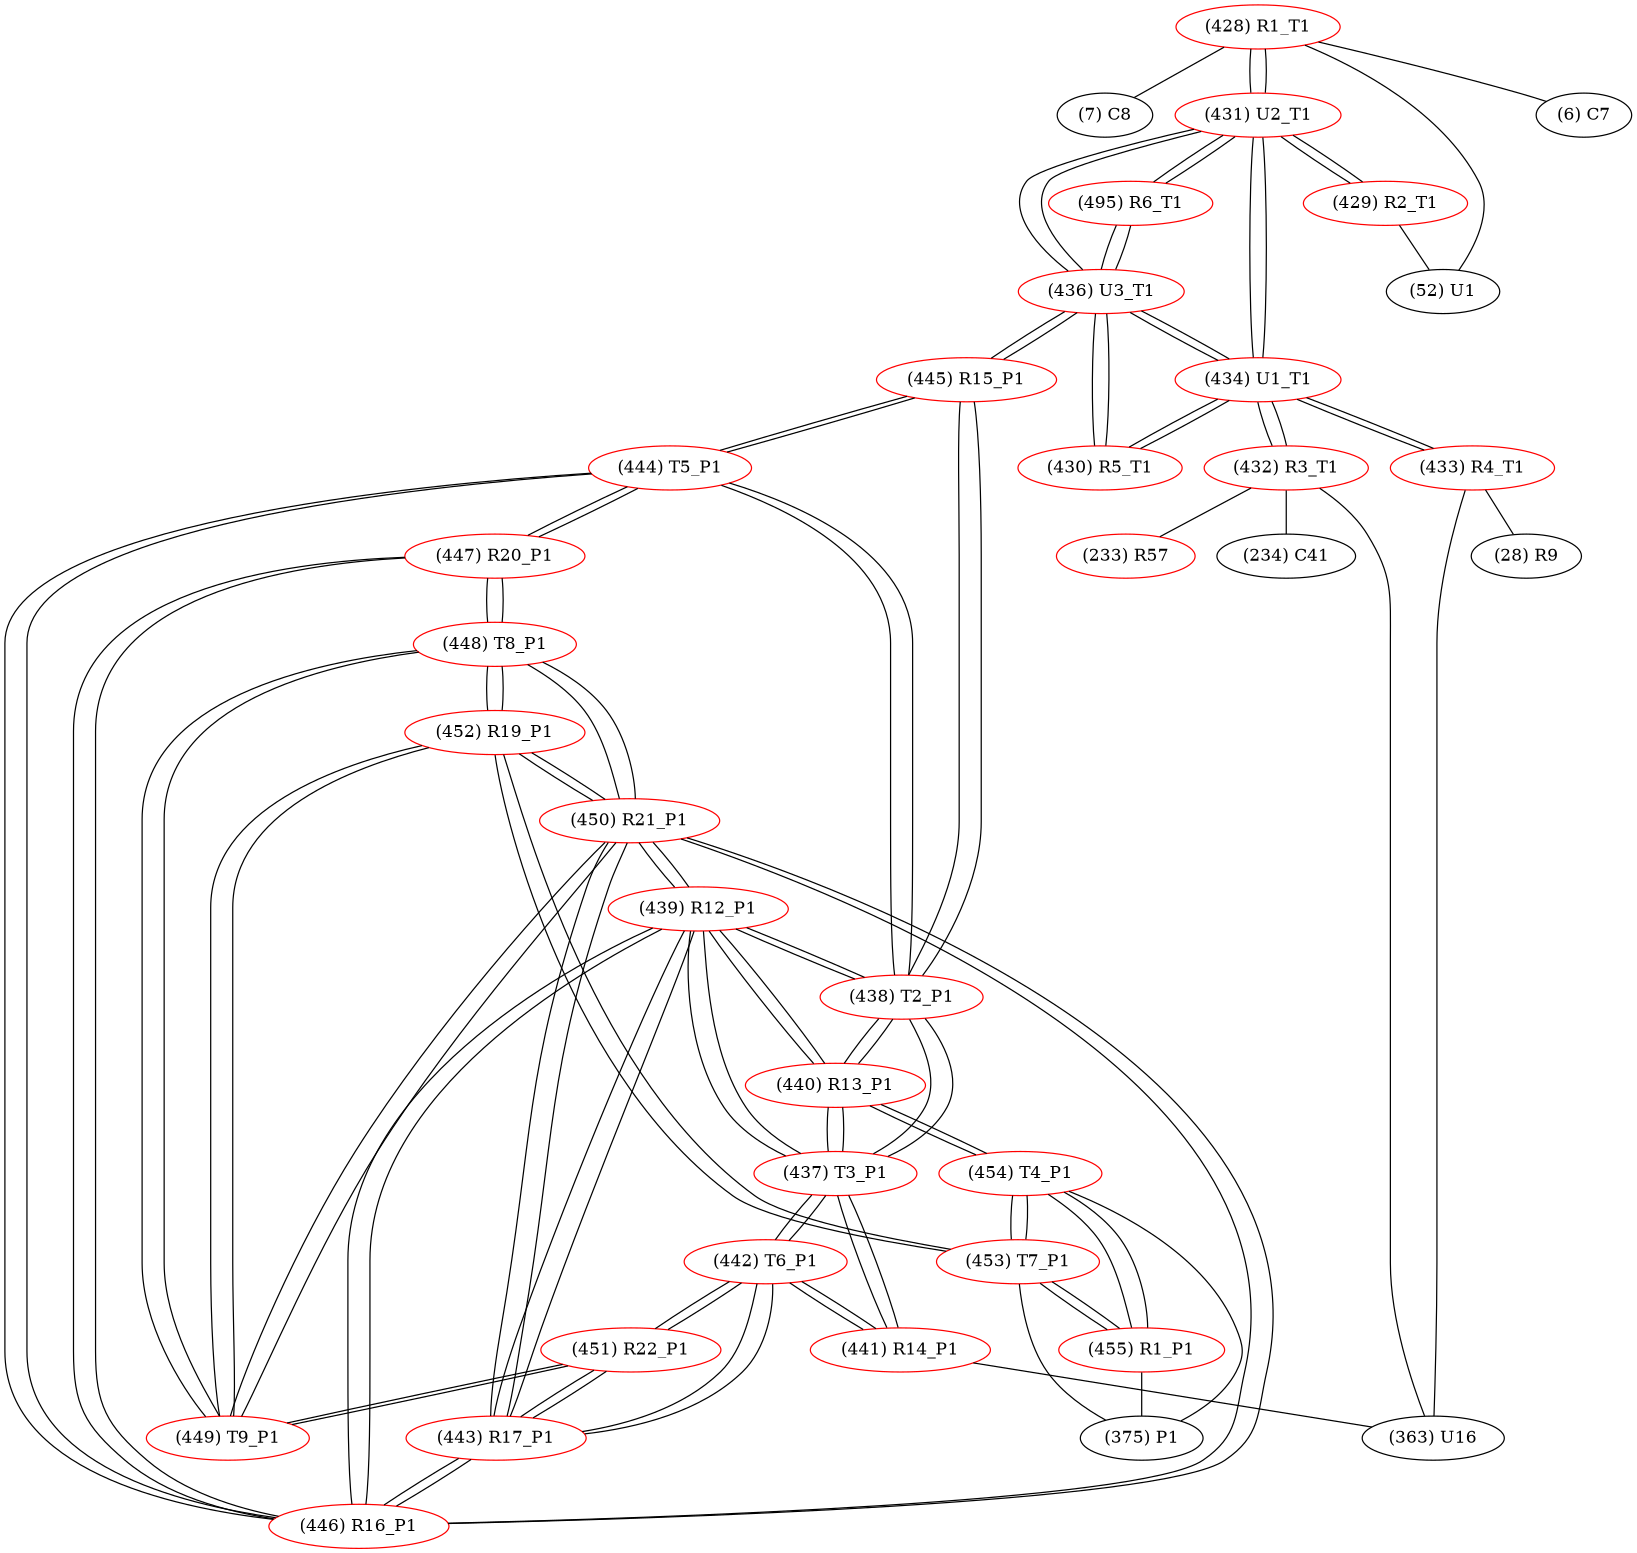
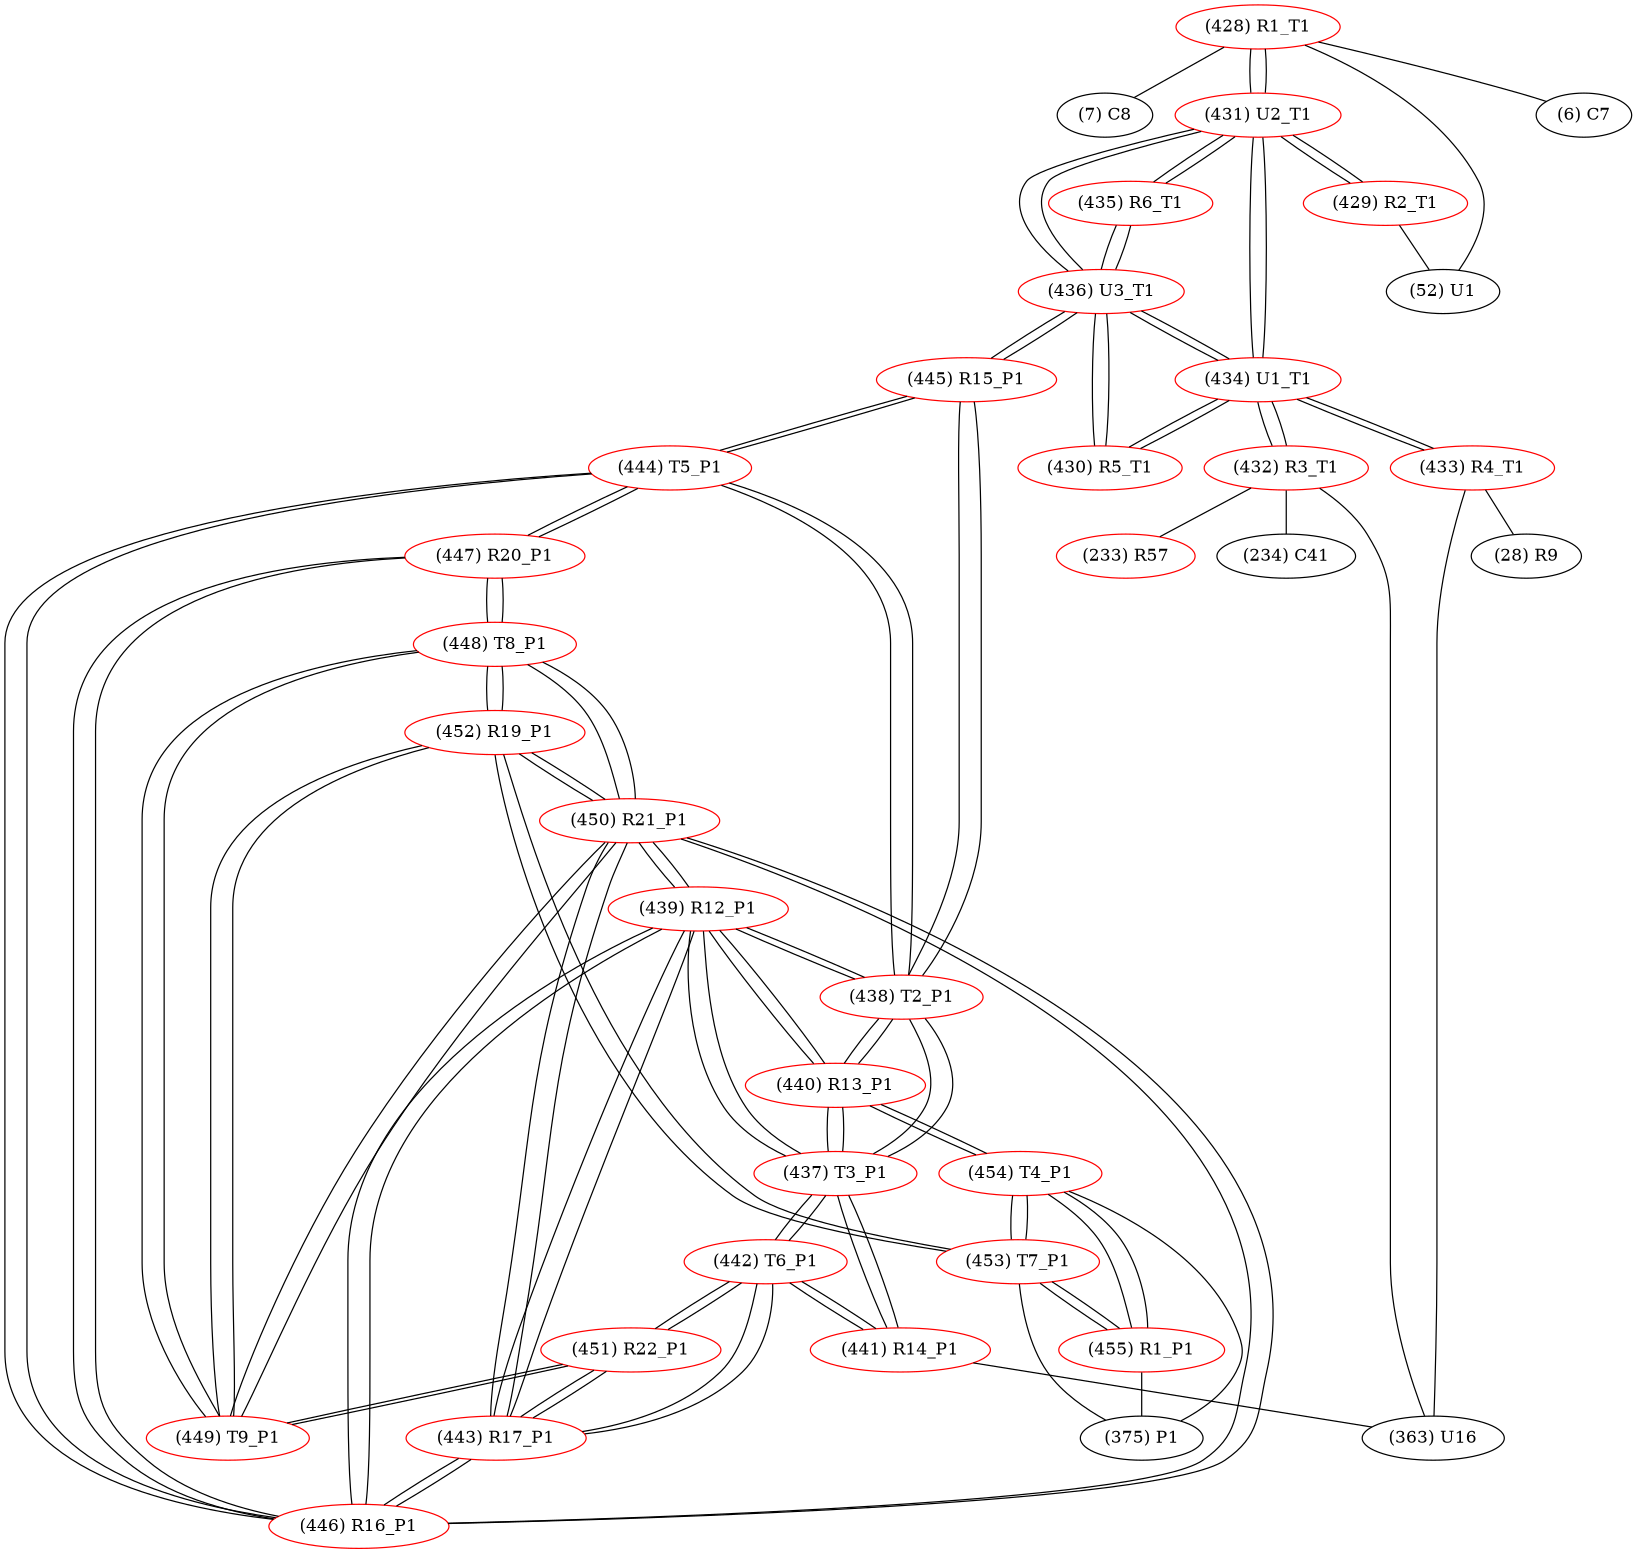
node "(495) R6_T1": label "(495) R6_T1" -> "(435) R6_T1"
